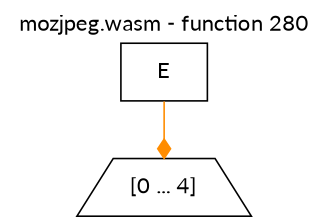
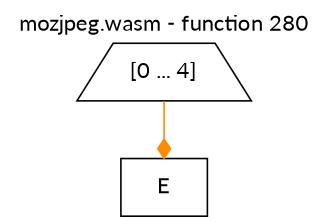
edge "E" -> "[0 ... 4]": reversed
